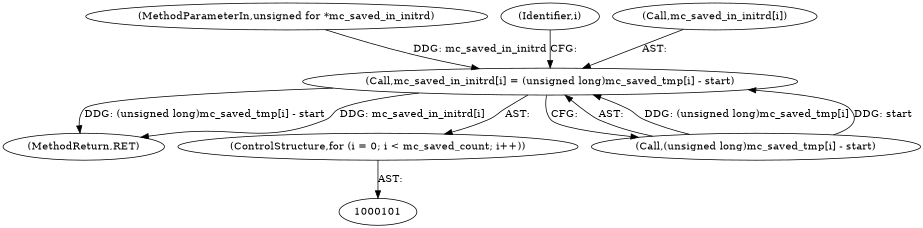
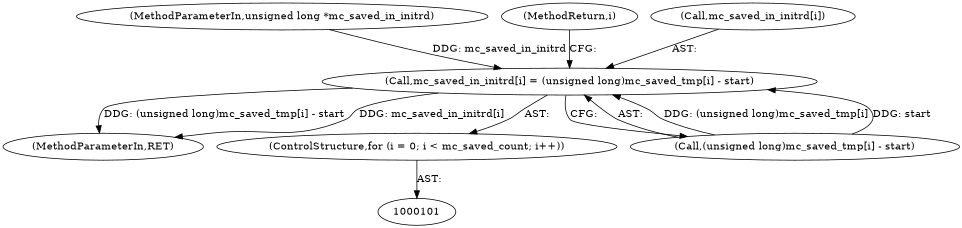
node "(MethodParameterIn,unsigned for *mc_saved_in_initrd)": label "(MethodParameterIn,unsigned for *mc_saved_in_initrd)" -> "(MethodParameterIn,unsigned long *mc_saved_in_initrd)"
node "(Identifier,i)": label "(Identifier,i)" -> "(MethodReturn,i)"
node "(MethodReturn,RET)": label "(MethodReturn,RET)" -> "(MethodParameterIn,RET)"
